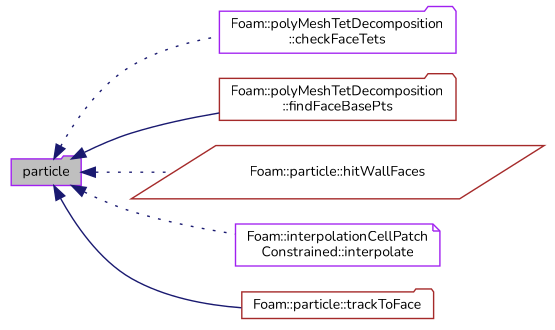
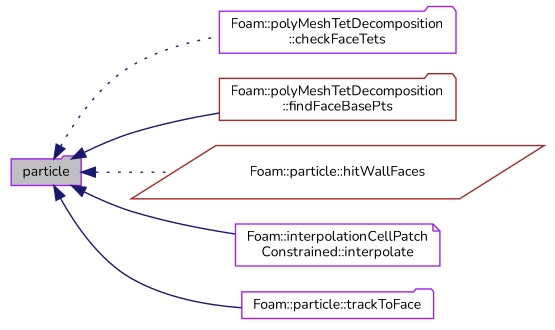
edge "Foam::interpolationCellPatch Constrained::interpolate" -> "particle": style dotted -> solid
node "Foam::particle::trackToFace": color brown -> purple
